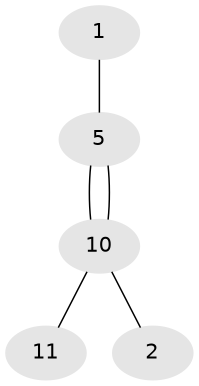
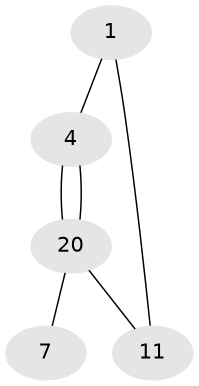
node "5": label "5" -> "4"
edge "1" -- "11": added
node "10": label "10" -> "20"
node "2": label "2" -> "7"
